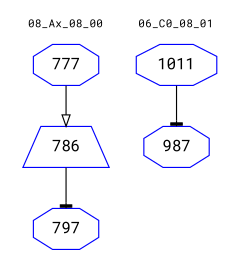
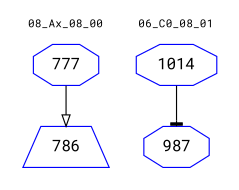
node "1011": label "1011" -> "1014"
node "797": removed
